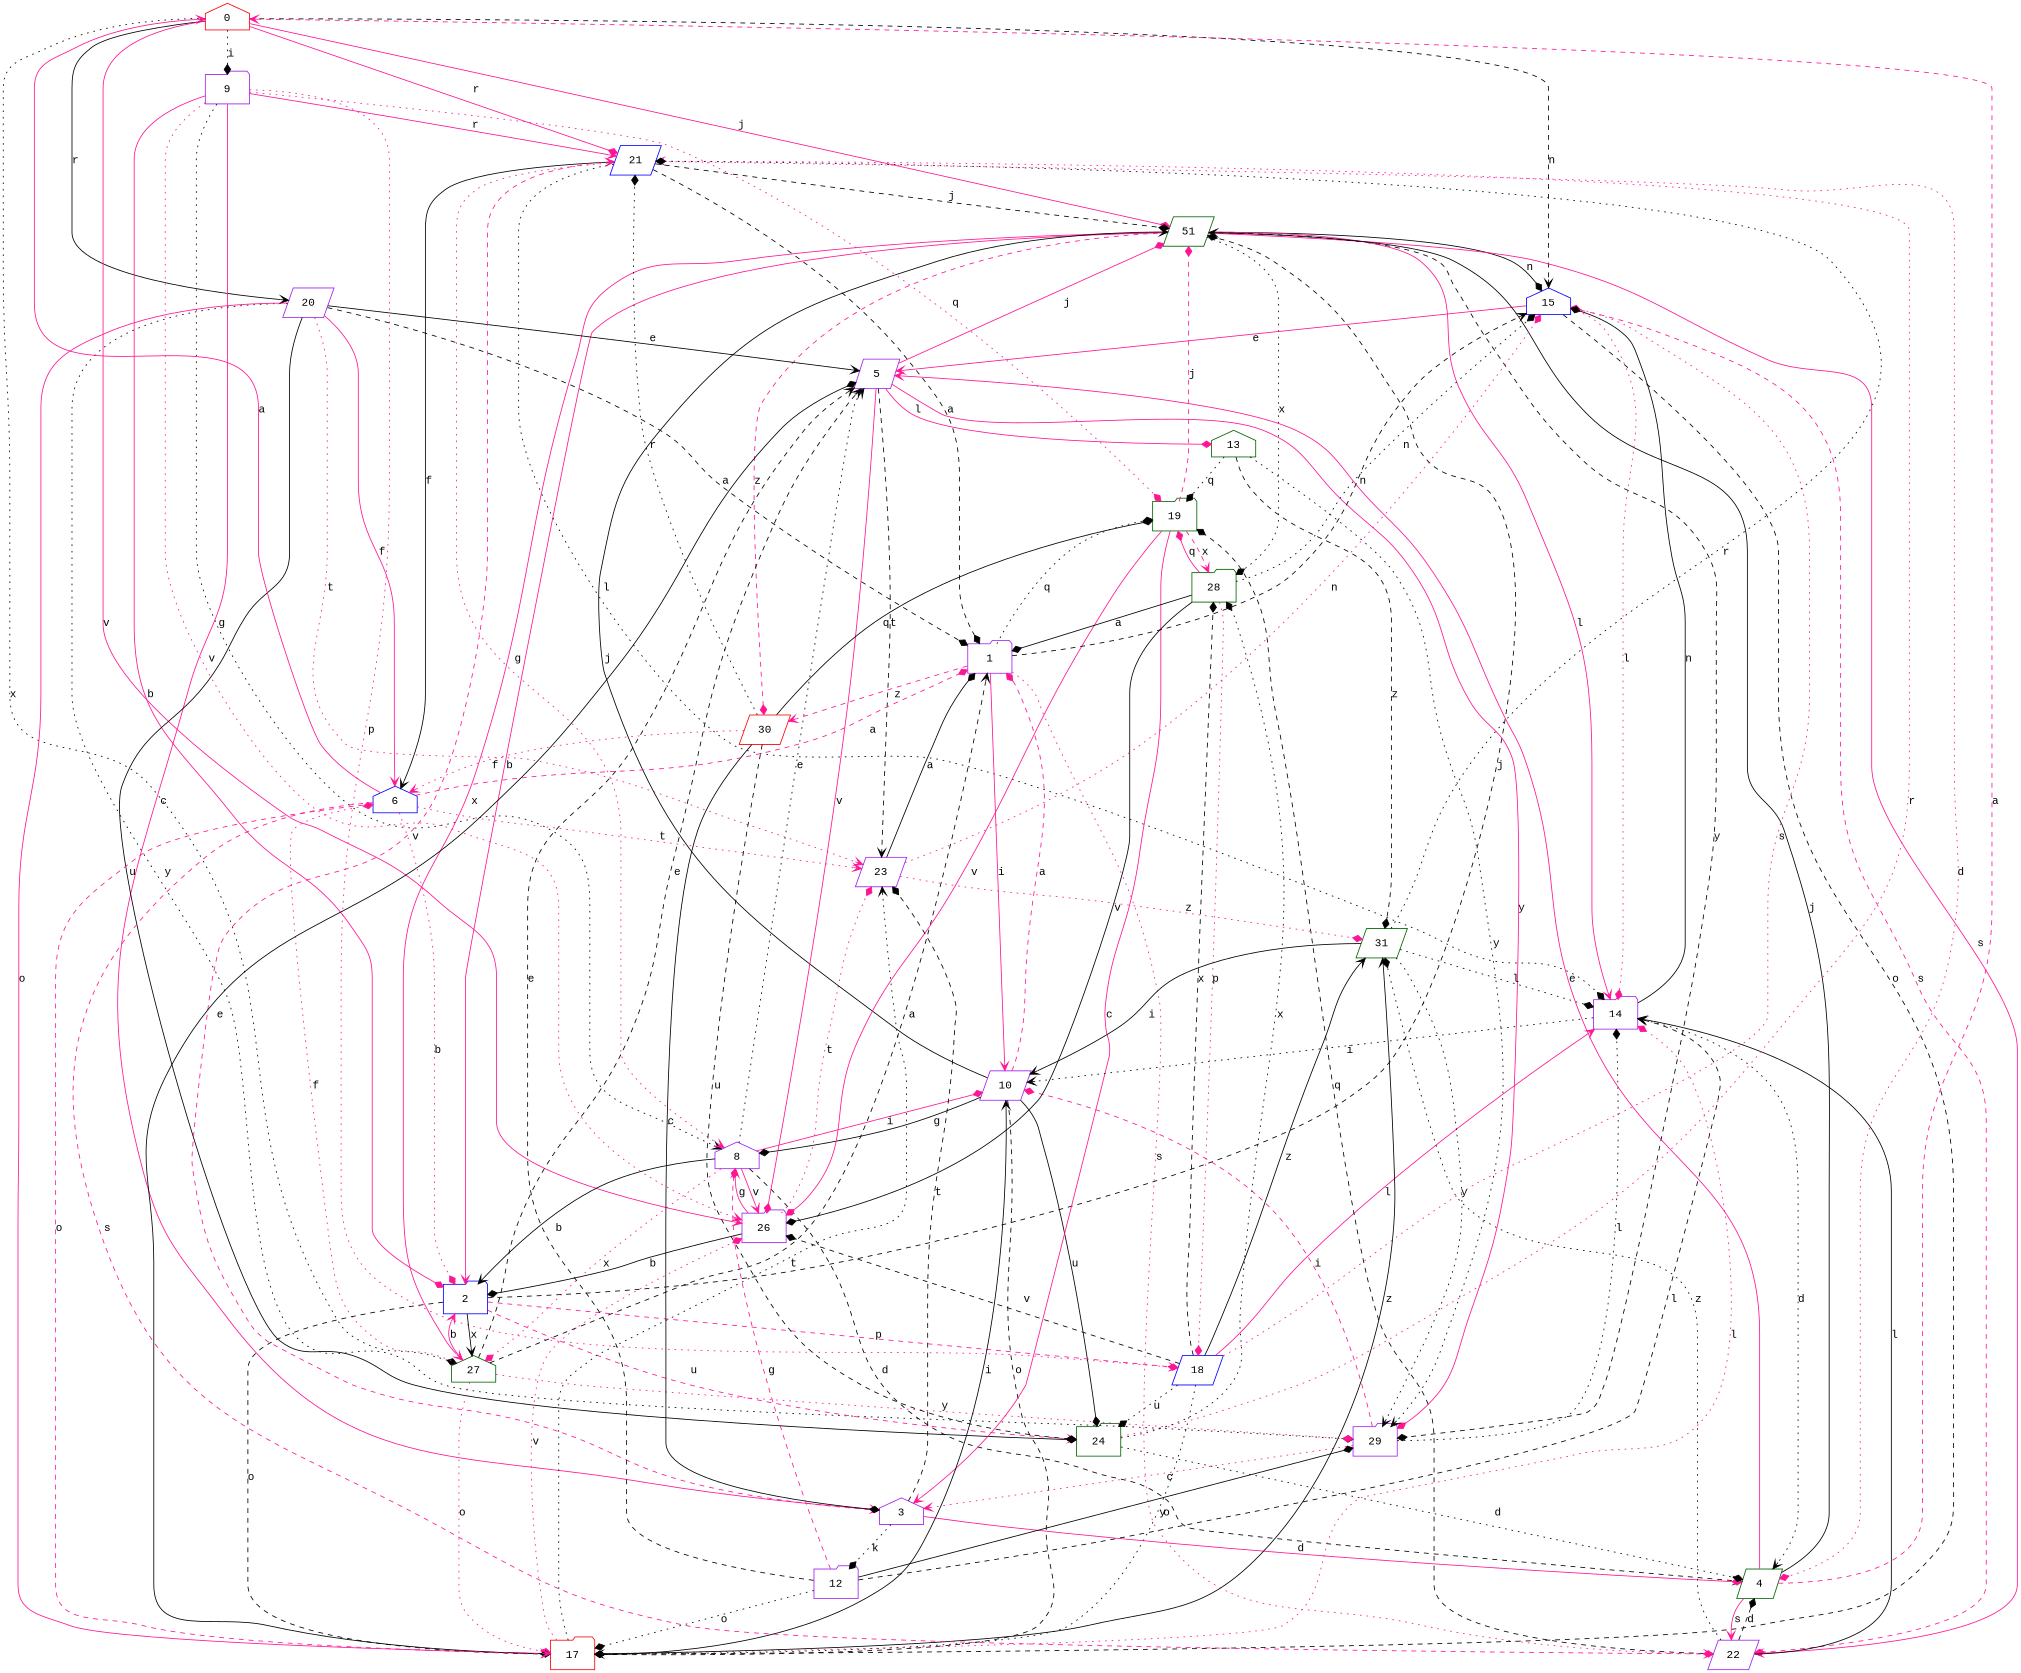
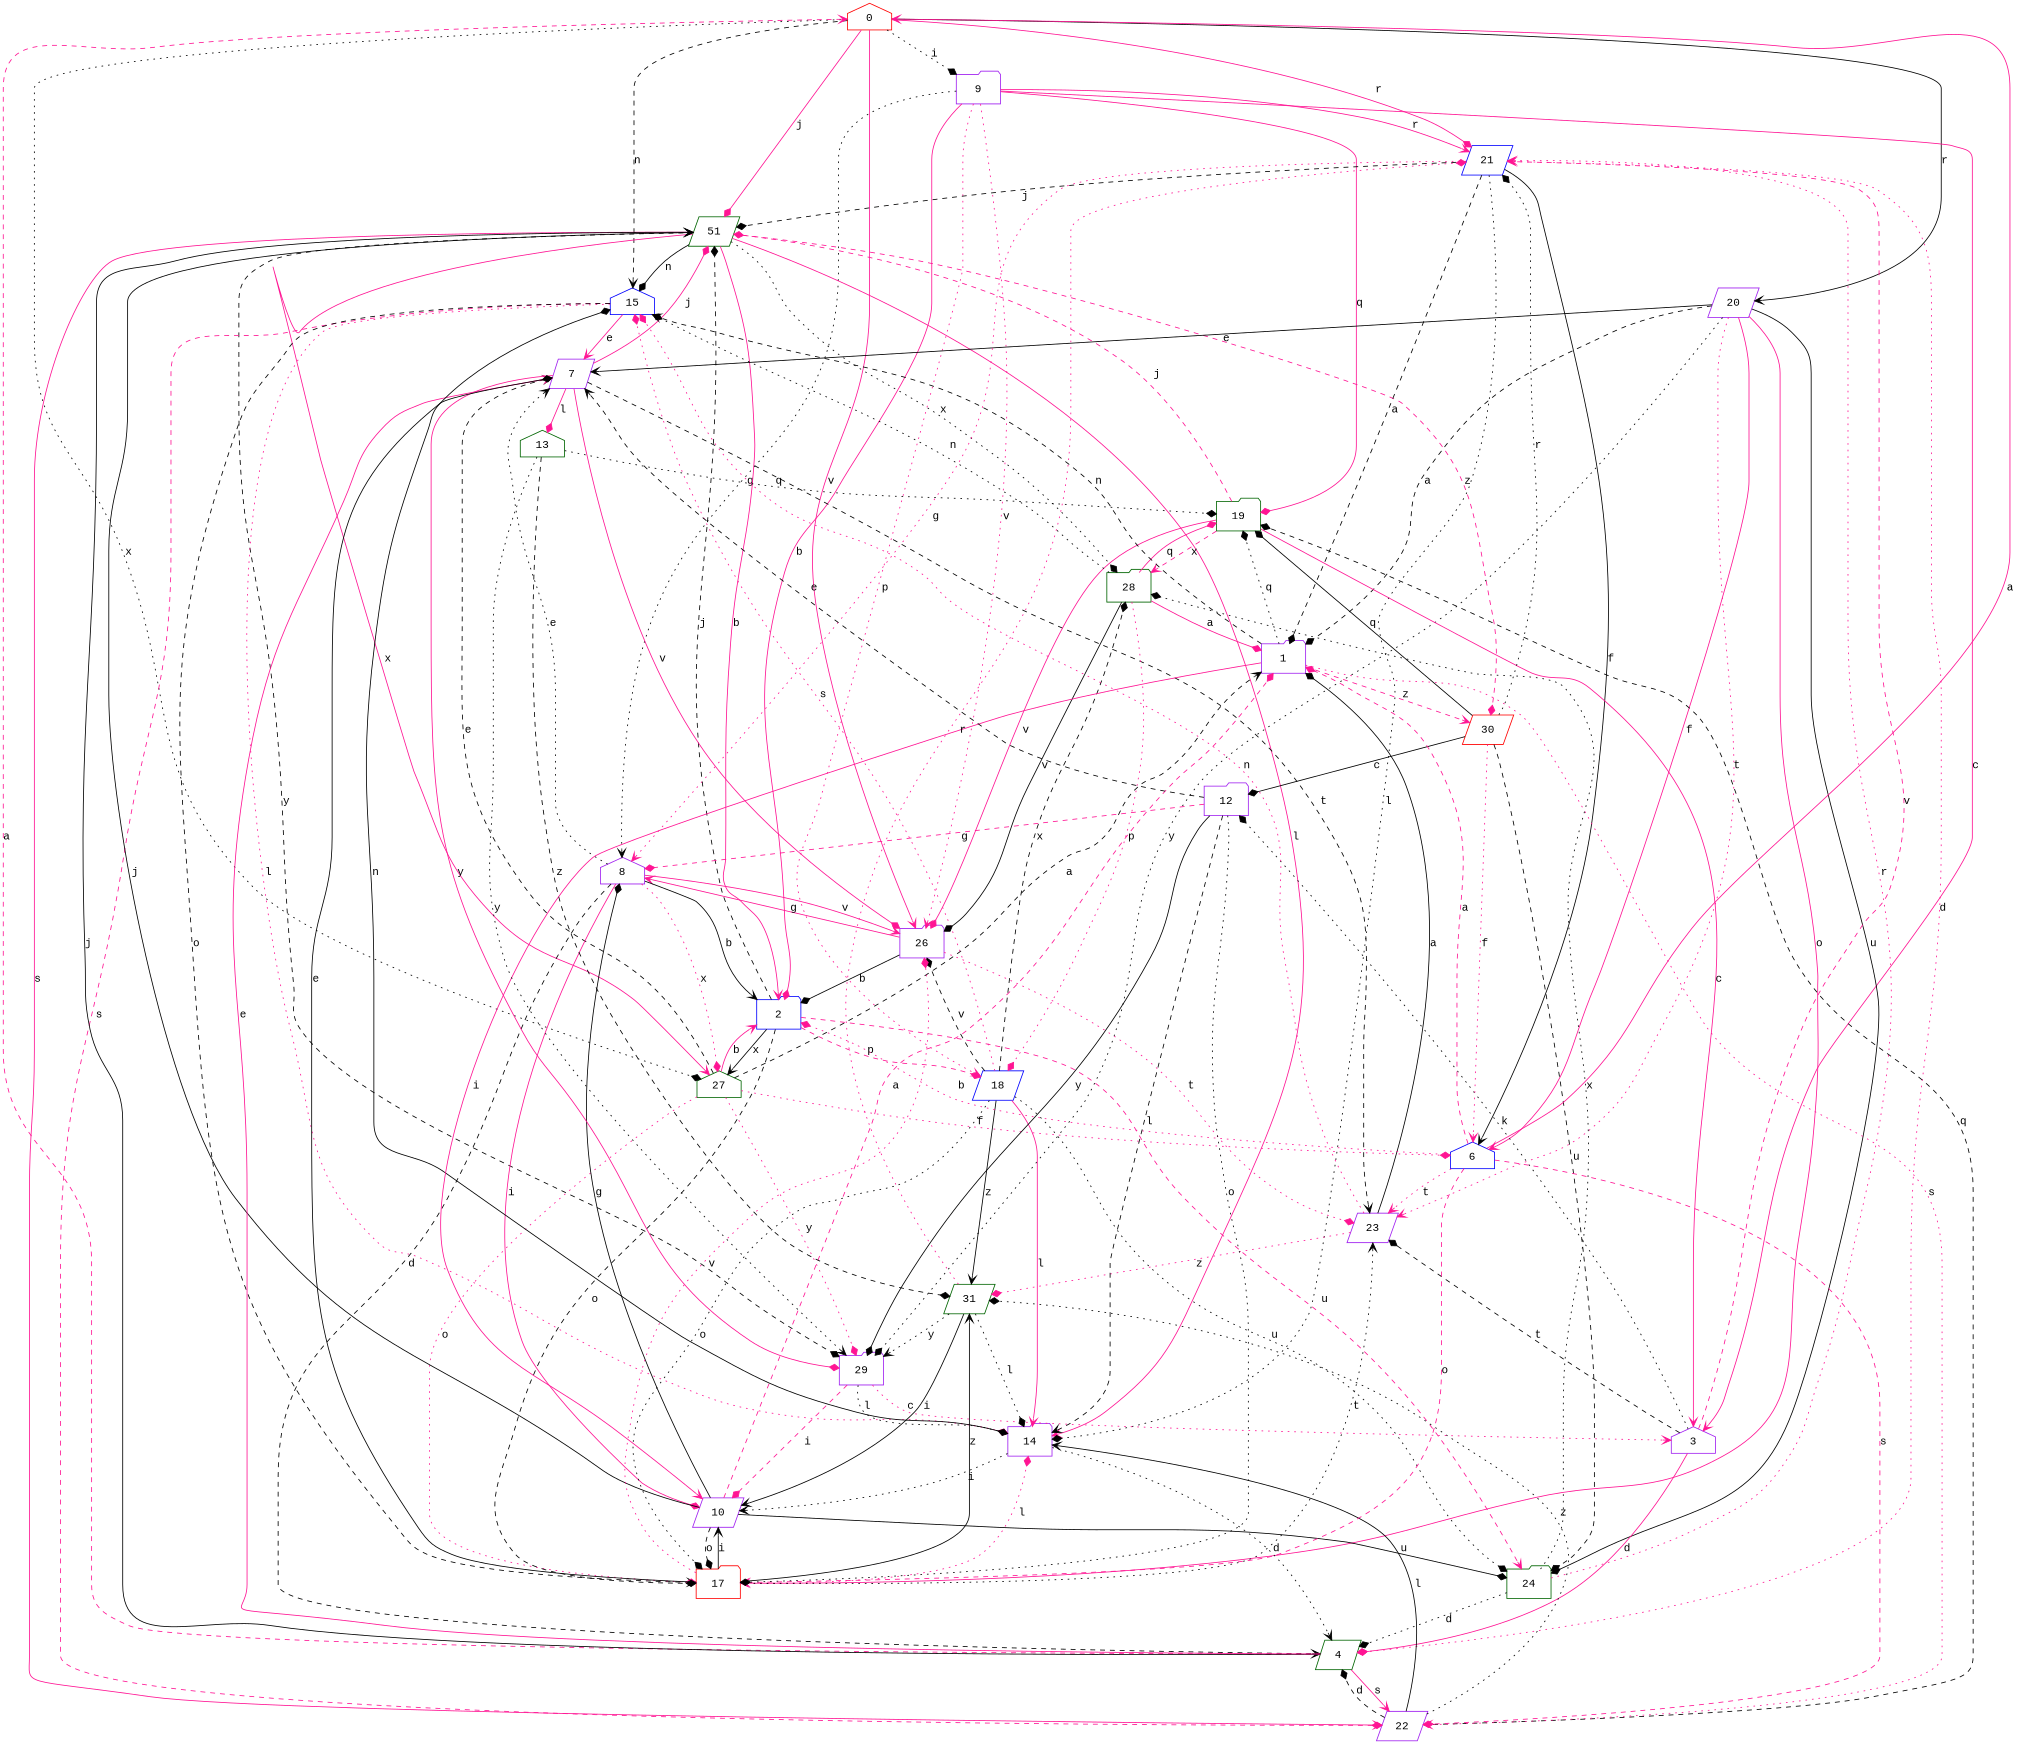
edge "9" -> "19": style dotted -> solid
edge "31" -> "21": color black -> deeppink
node "5": label "5" -> "7"
edge "28" -> "1": color black -> deeppink
edge "30" -> "3": now "30" -> "12"
